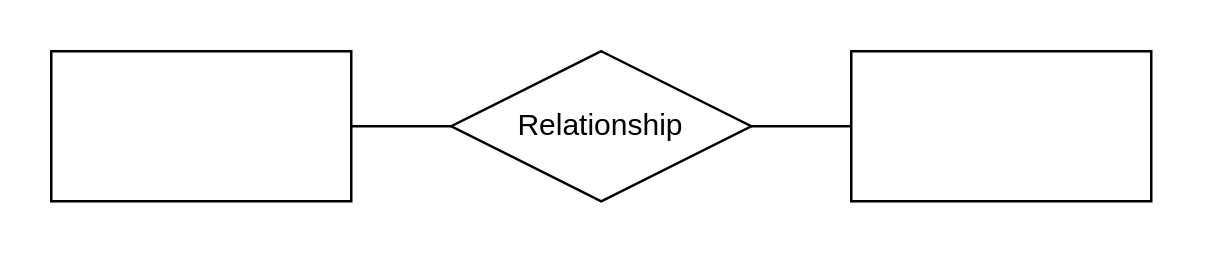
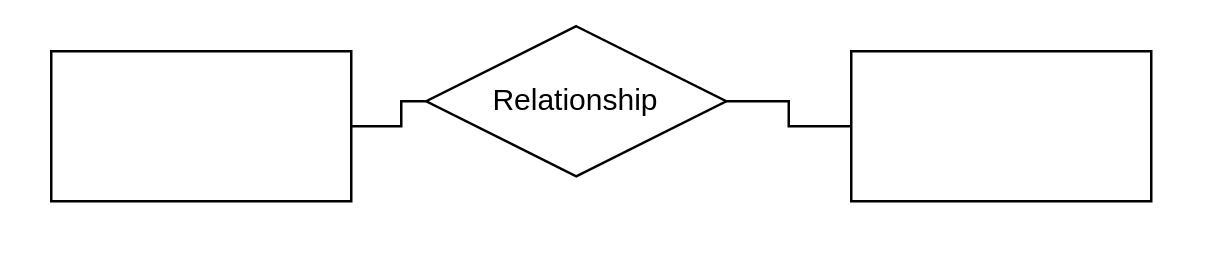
node "Relationship": moved (601, 126) -> (576, 101)
